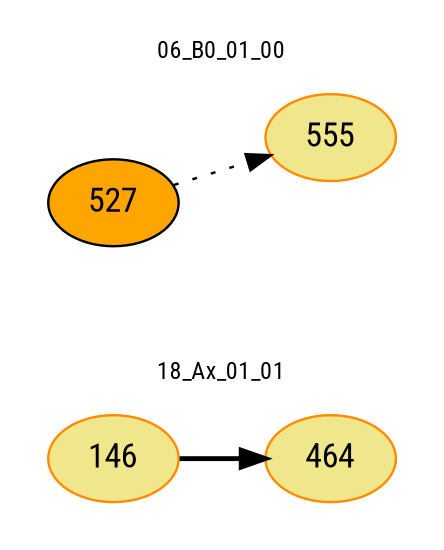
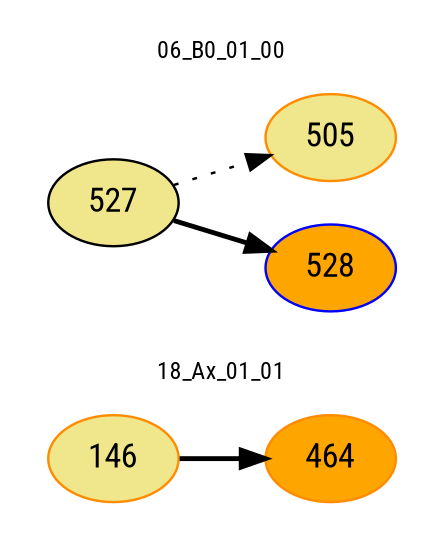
node "555": label "555" -> "505"
node "527": fillcolor orange -> khaki
node "528": added
node "464": fillcolor khaki -> orange
